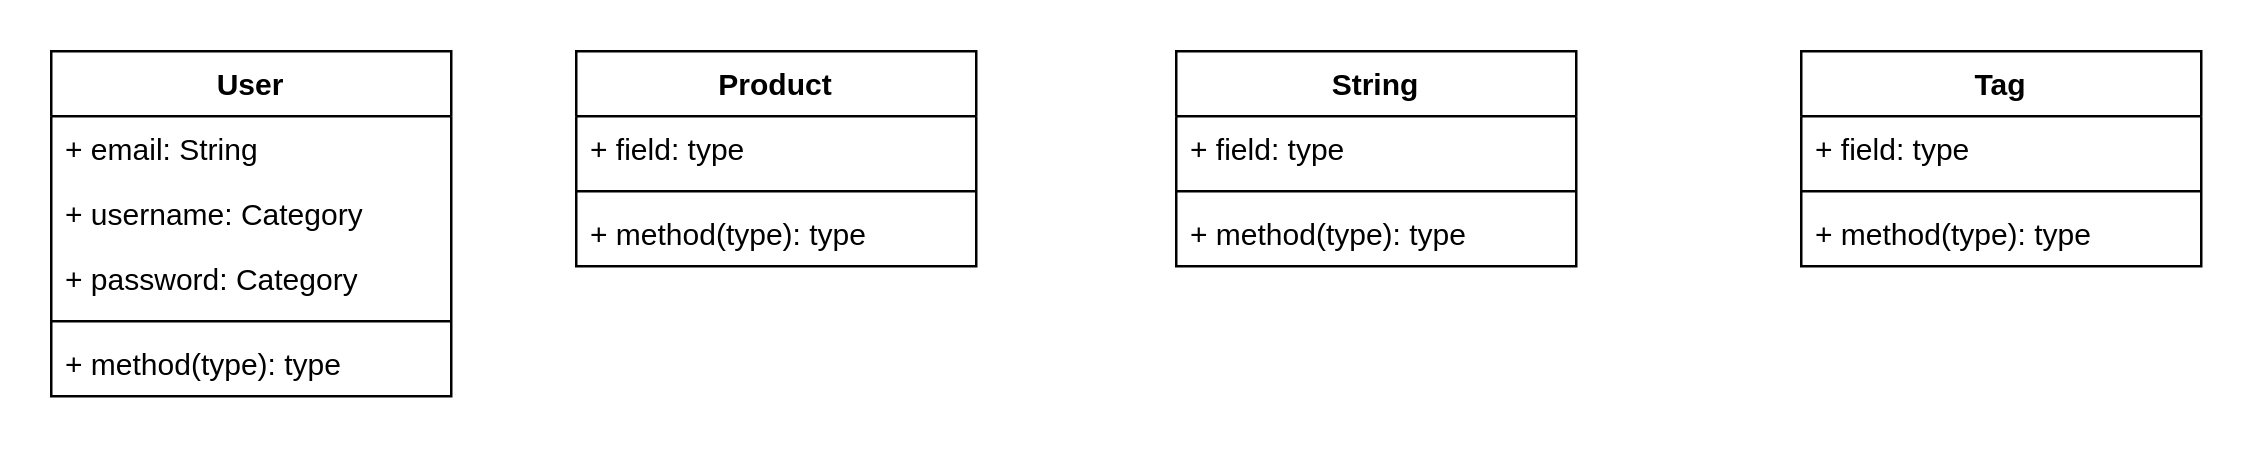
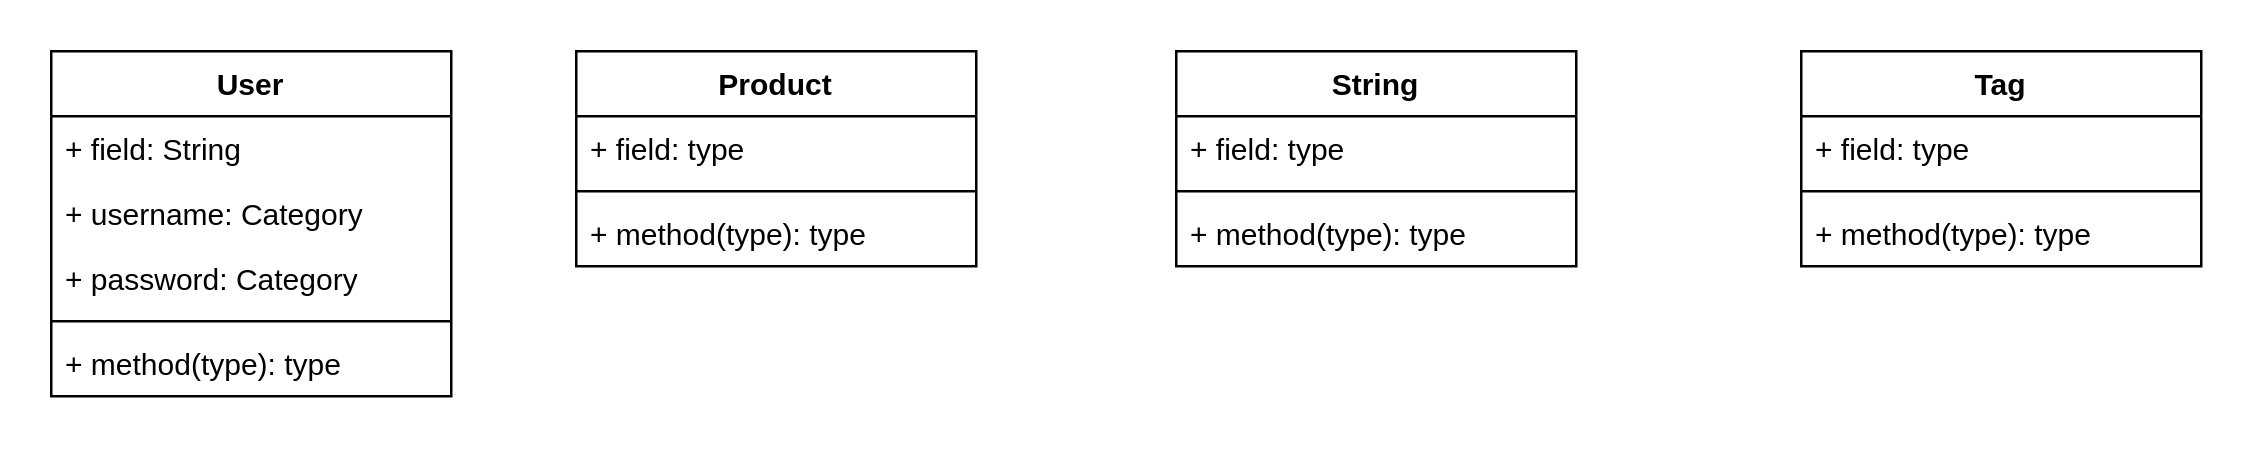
node "+ email: String": label "+ email: String" -> "+ field: String"
